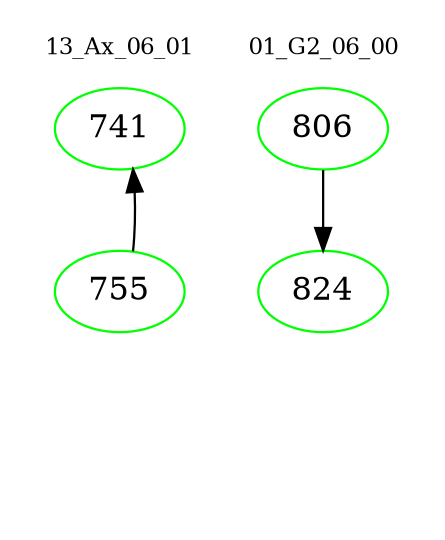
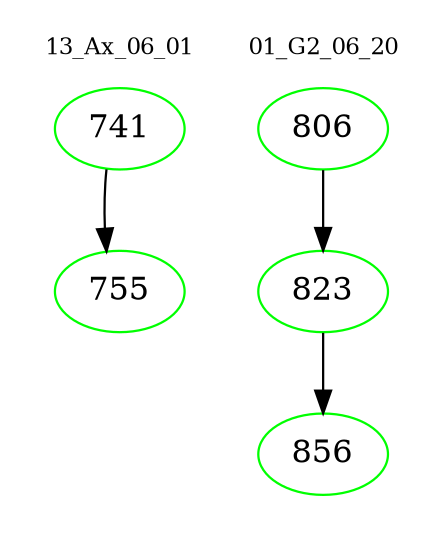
cluster "01_G2_06_00": label "01_G2_06_00" -> "01_G2_06_20"
edge "755" -> "741": reversed
node "824": label "824" -> "823"
node "856": added
